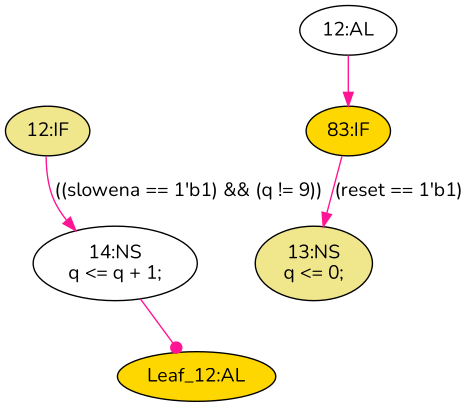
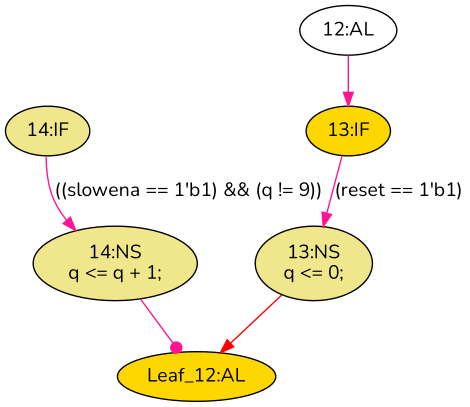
node "12:IF": label "12:IF" -> "14:IF"
node "83:IF": label "83:IF" -> "13:IF"
node "14:NS q <= q + 1;": fillcolor white -> khaki
edge "13:NS q <= 0;" -> "Leaf_12:AL": added
